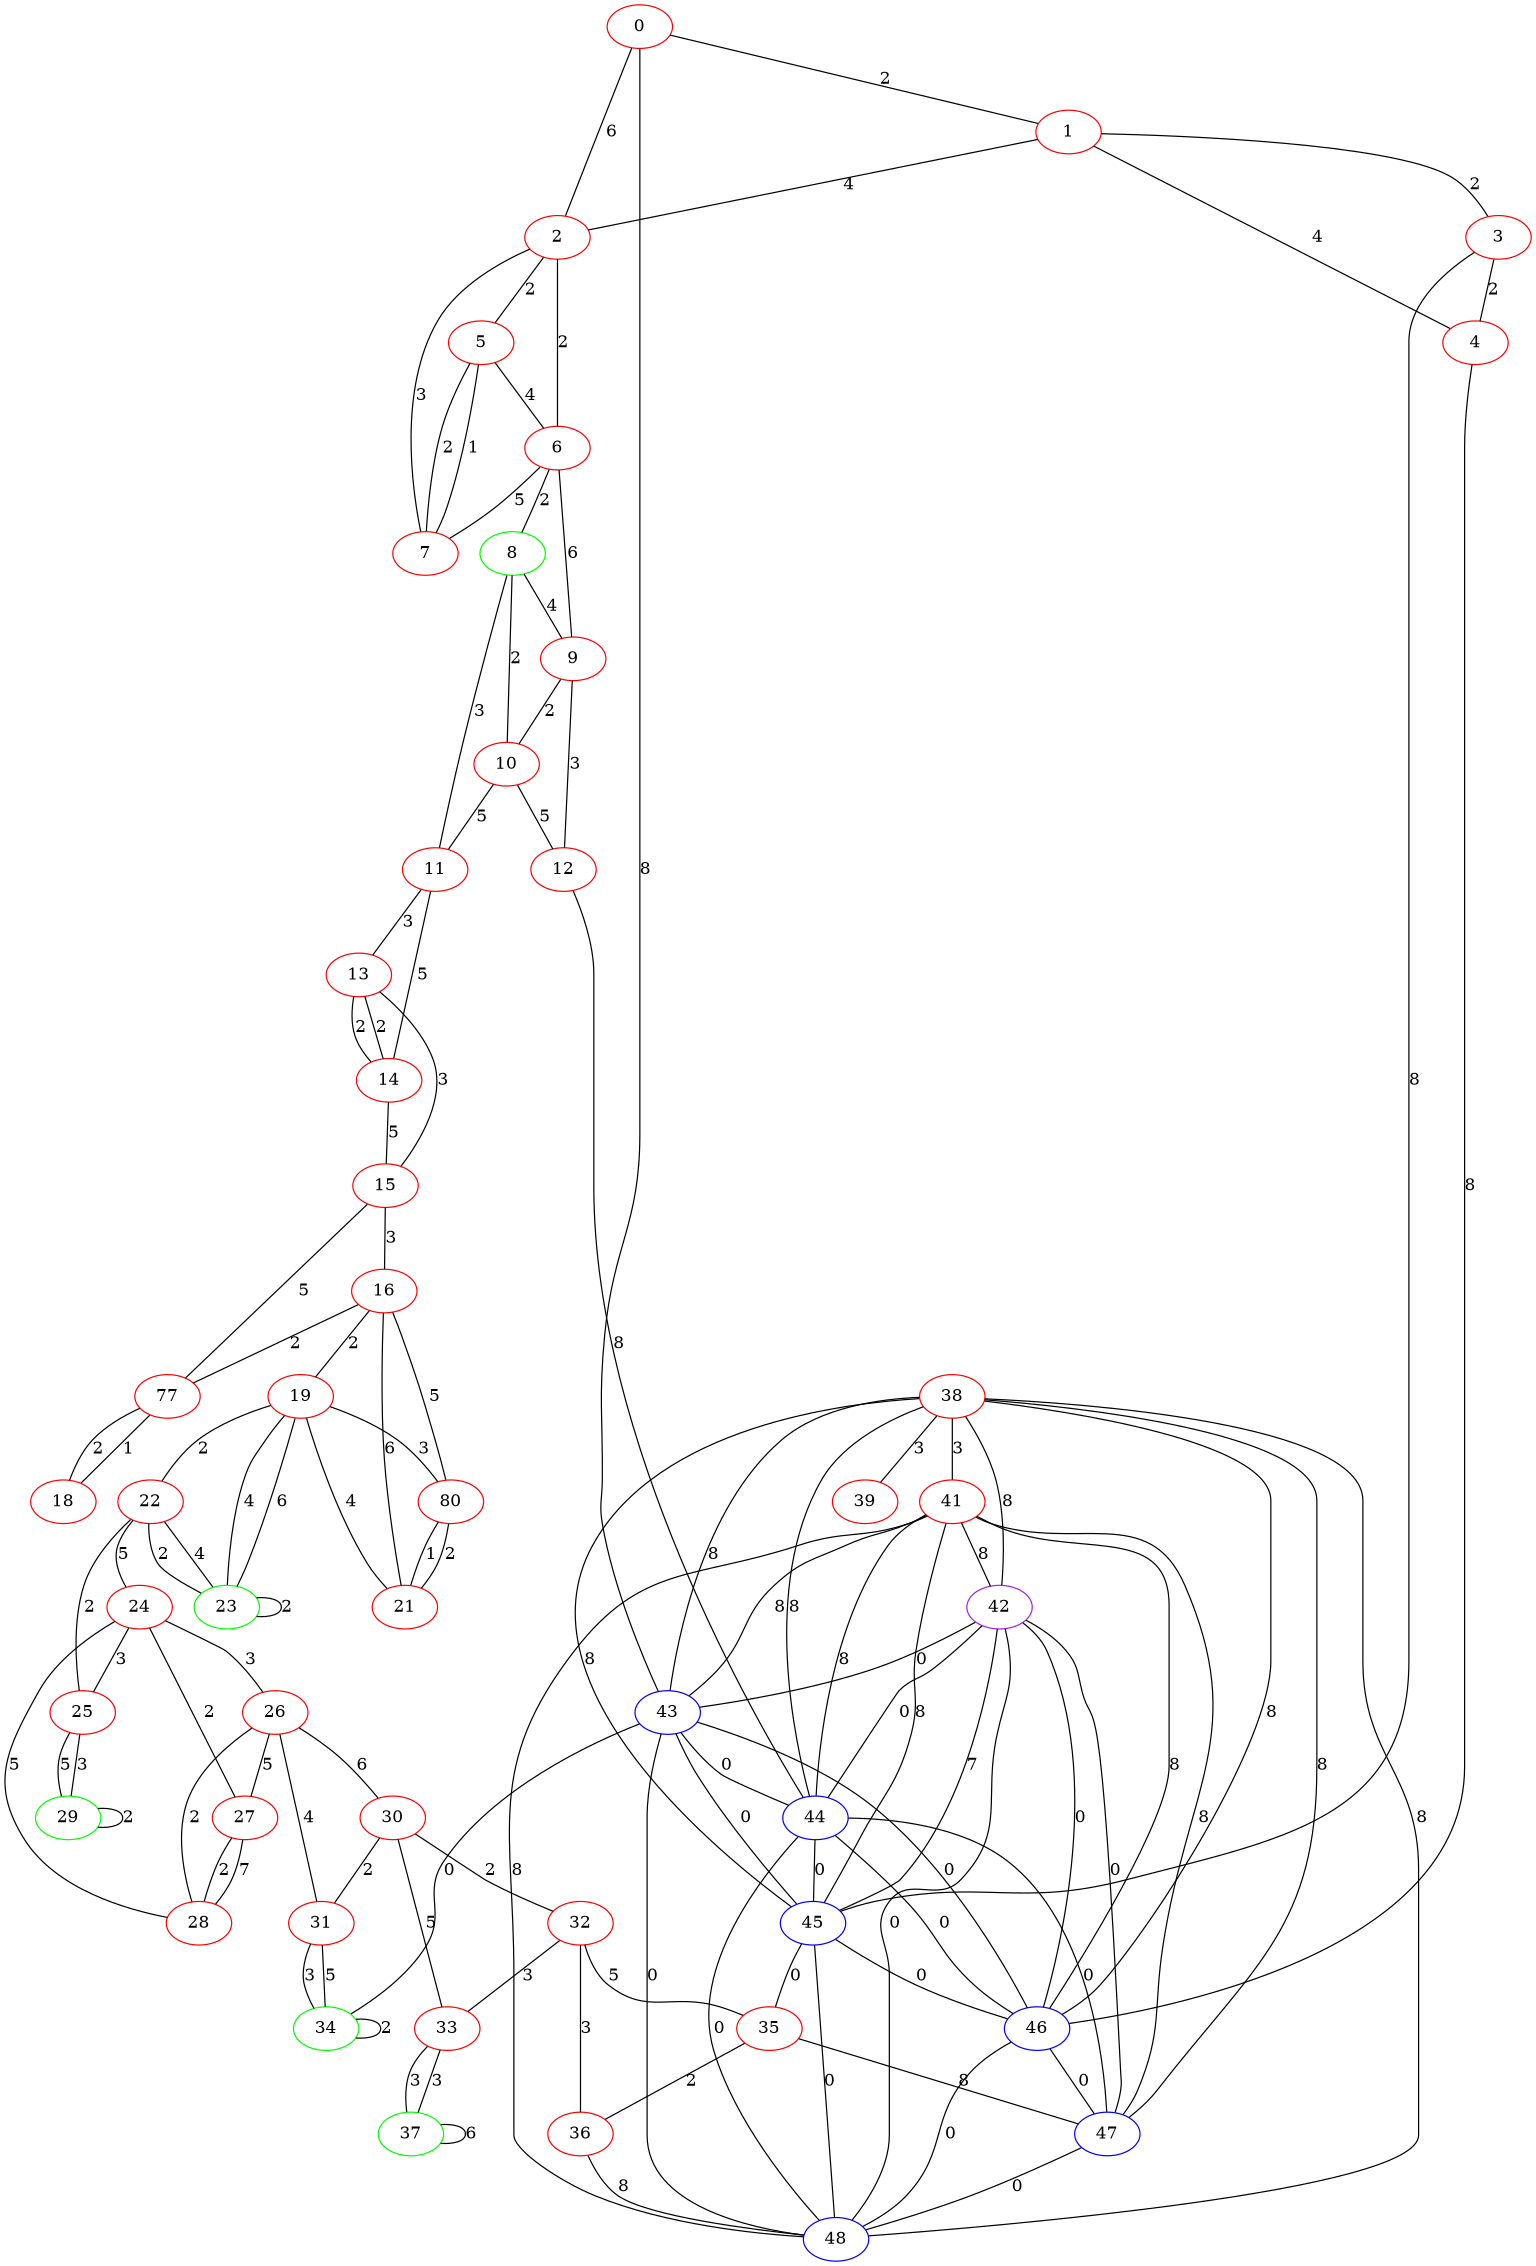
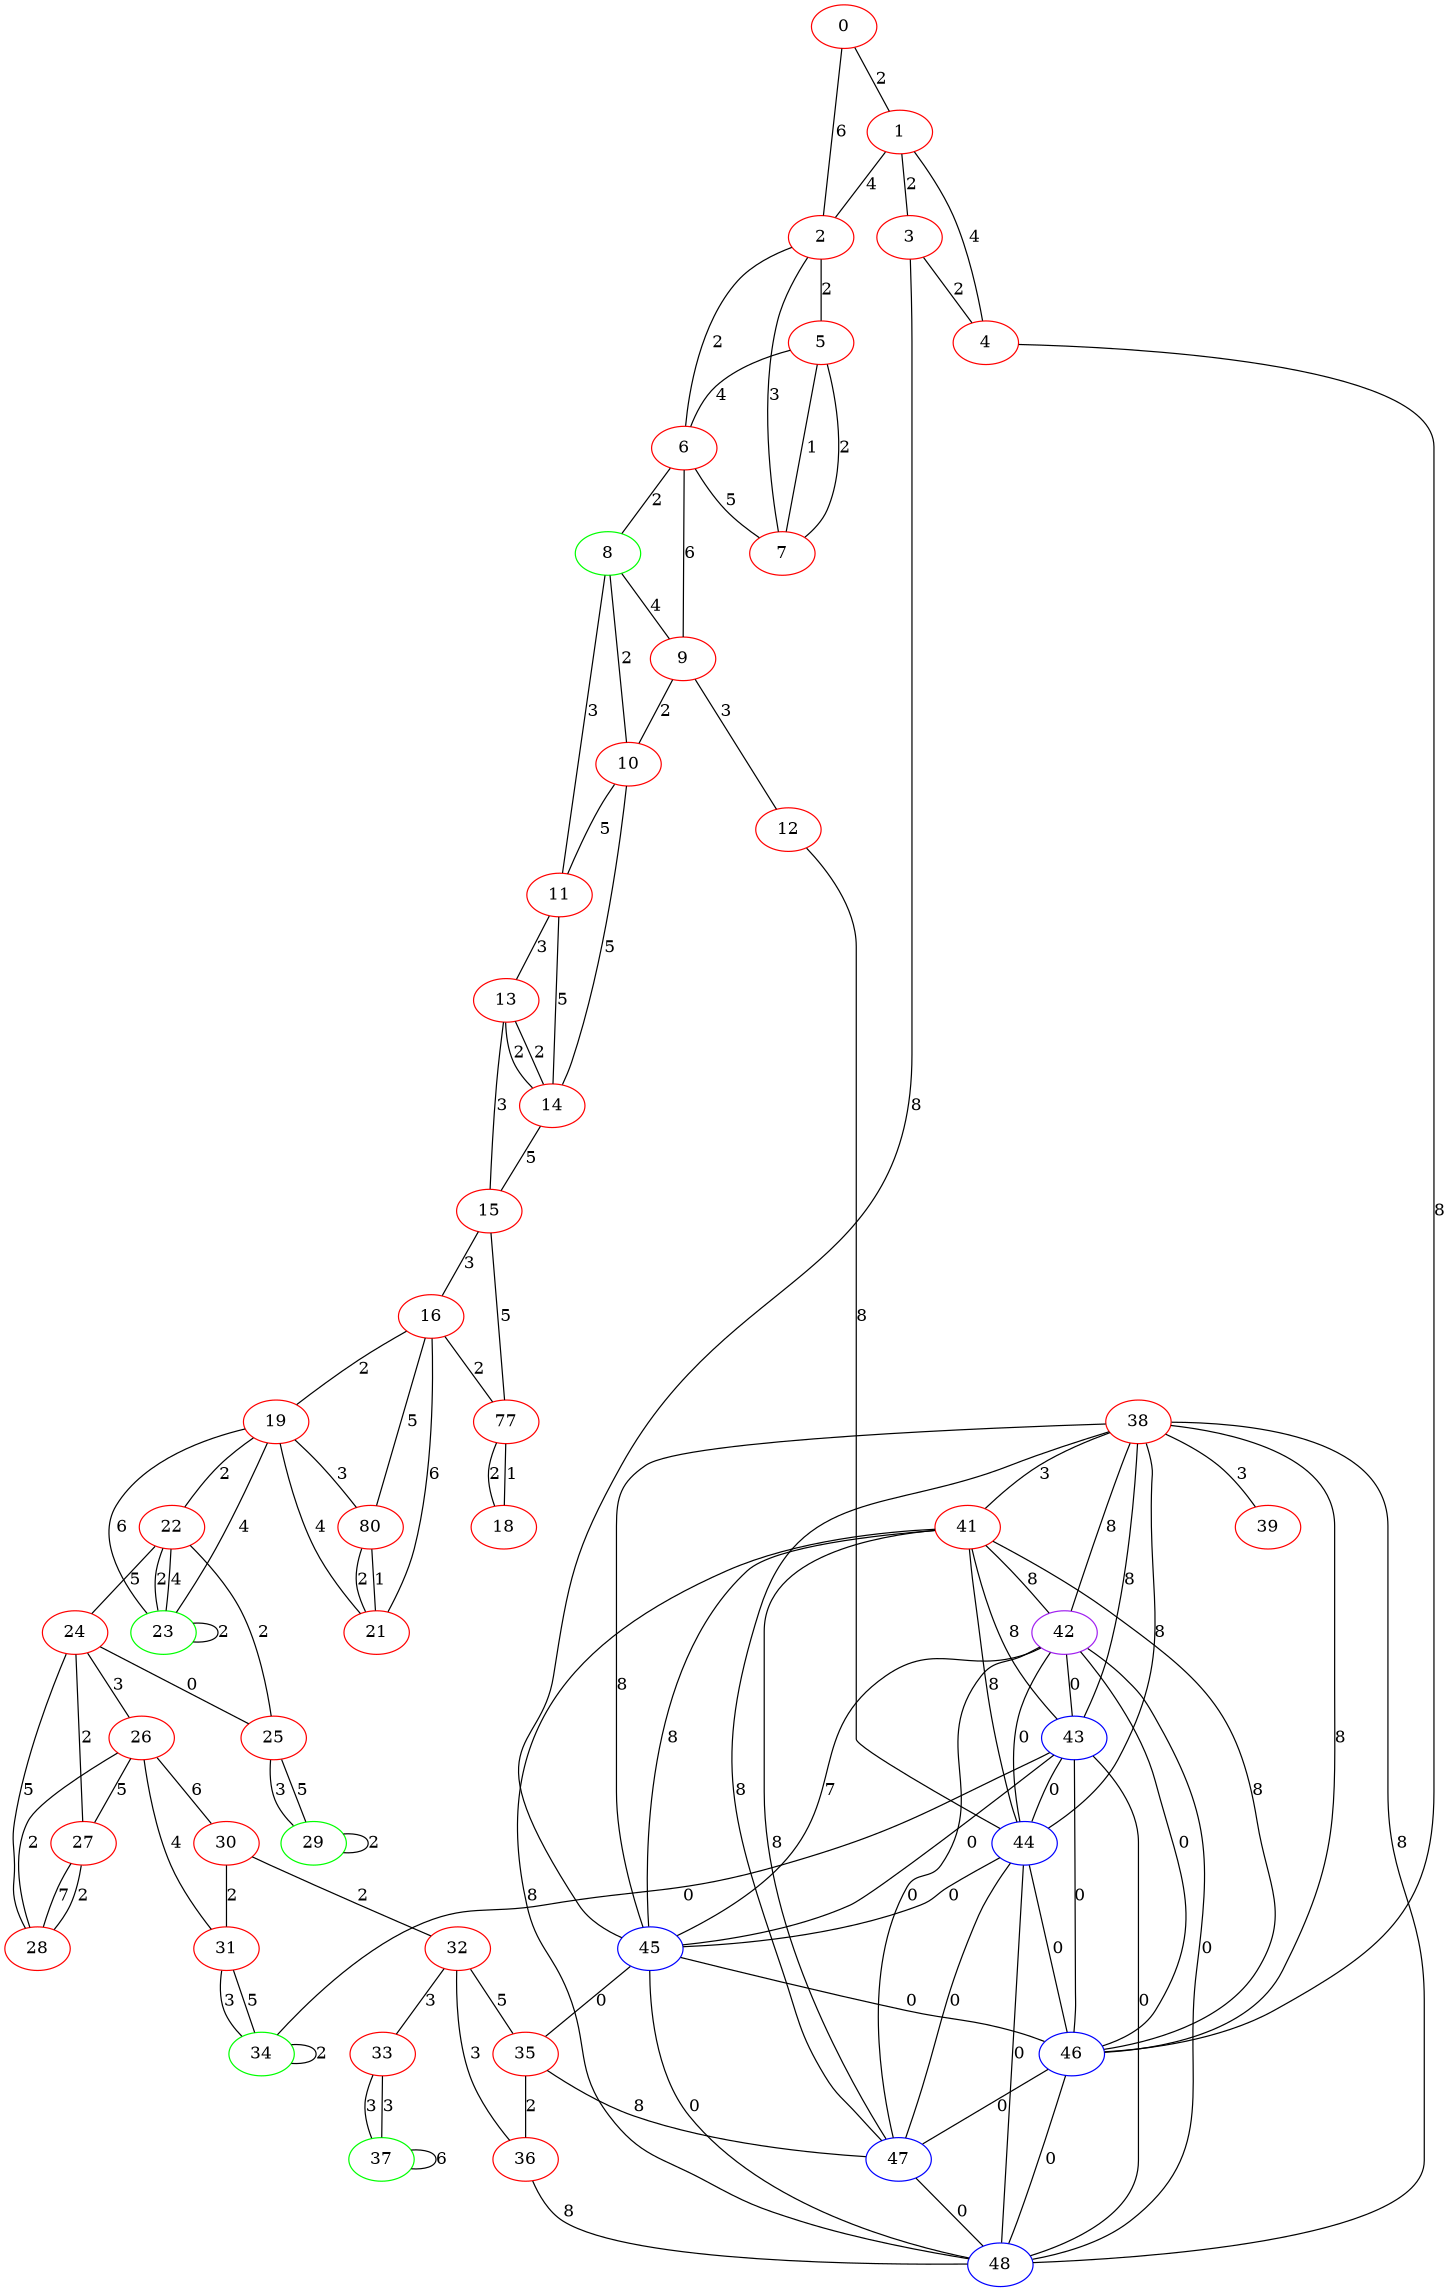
edge "10" -- "12": now "10" -- "14"
edge "0" -- "43": removed, label "8"
edge "24" -- "25": label "3" -> "0"
edge "30" -- "33": removed, label "5"
